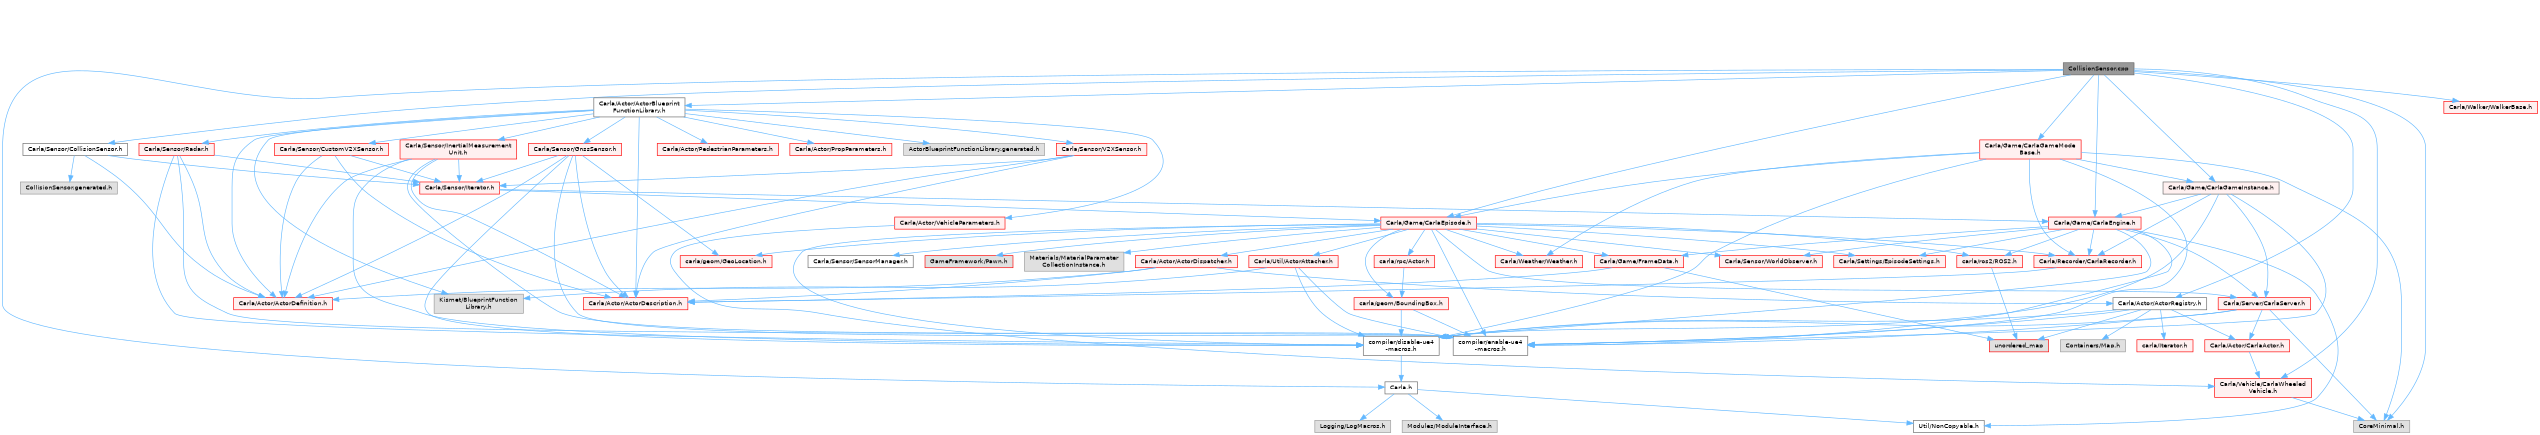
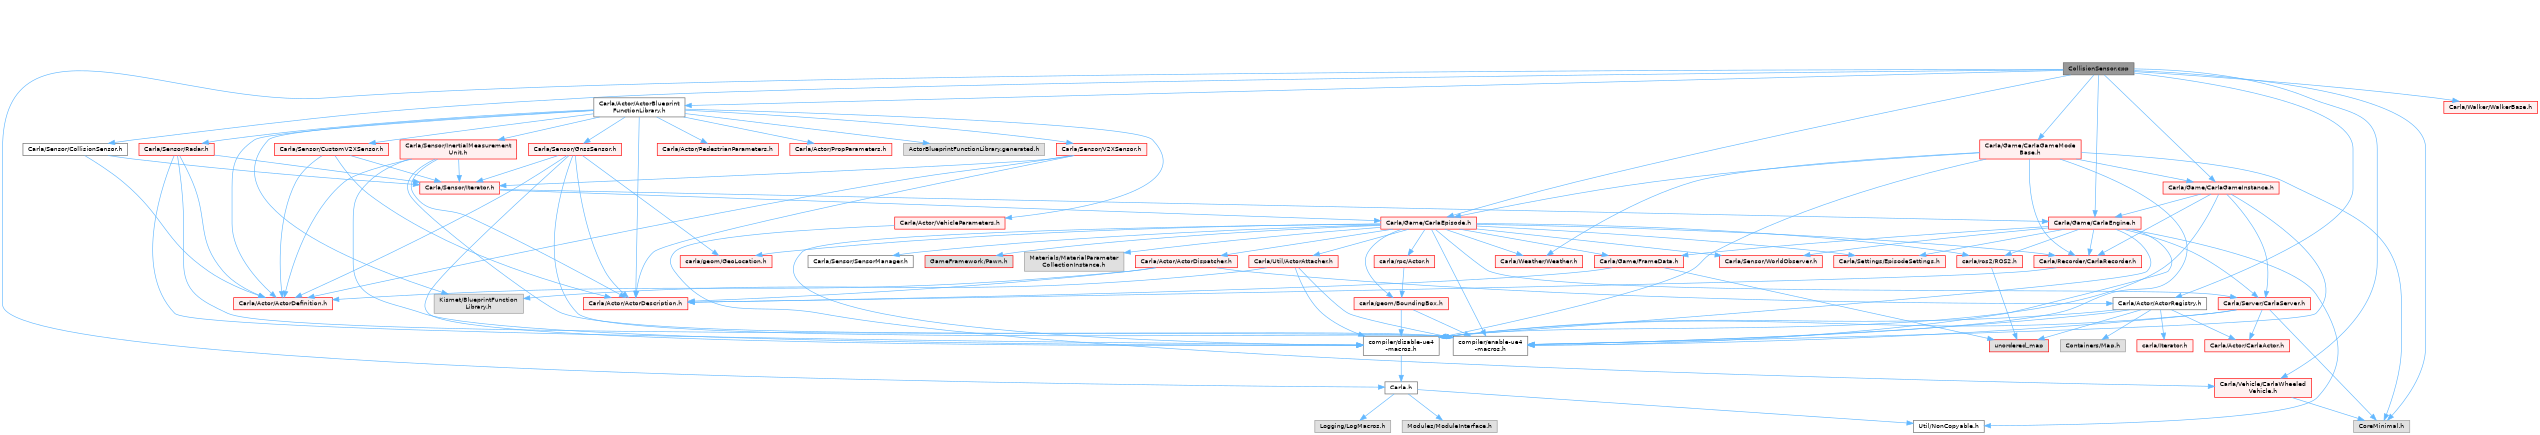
node "CollisionSensor.generated.h": removed
node "Carla/Game/CarlaGameInstance.h": color grey40 -> red
edge "Carla/Actor/CarlaActor.h" -> "Carla/Vehicle/CarlaWheeled Vehicle.h": removed
